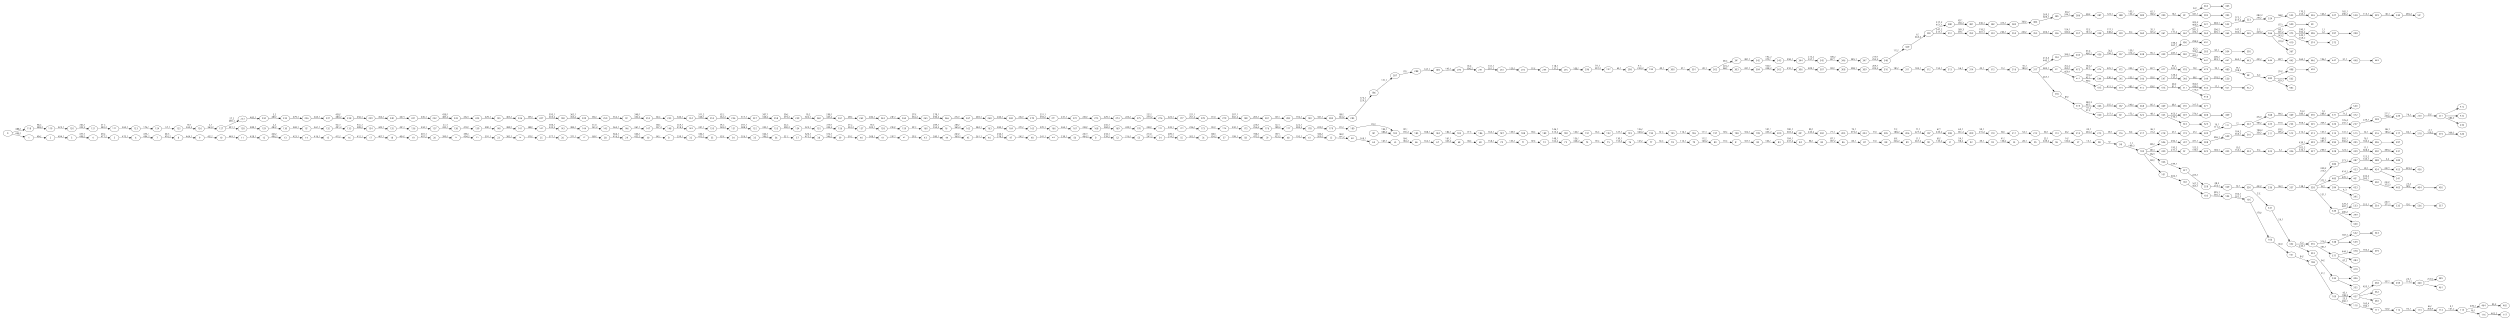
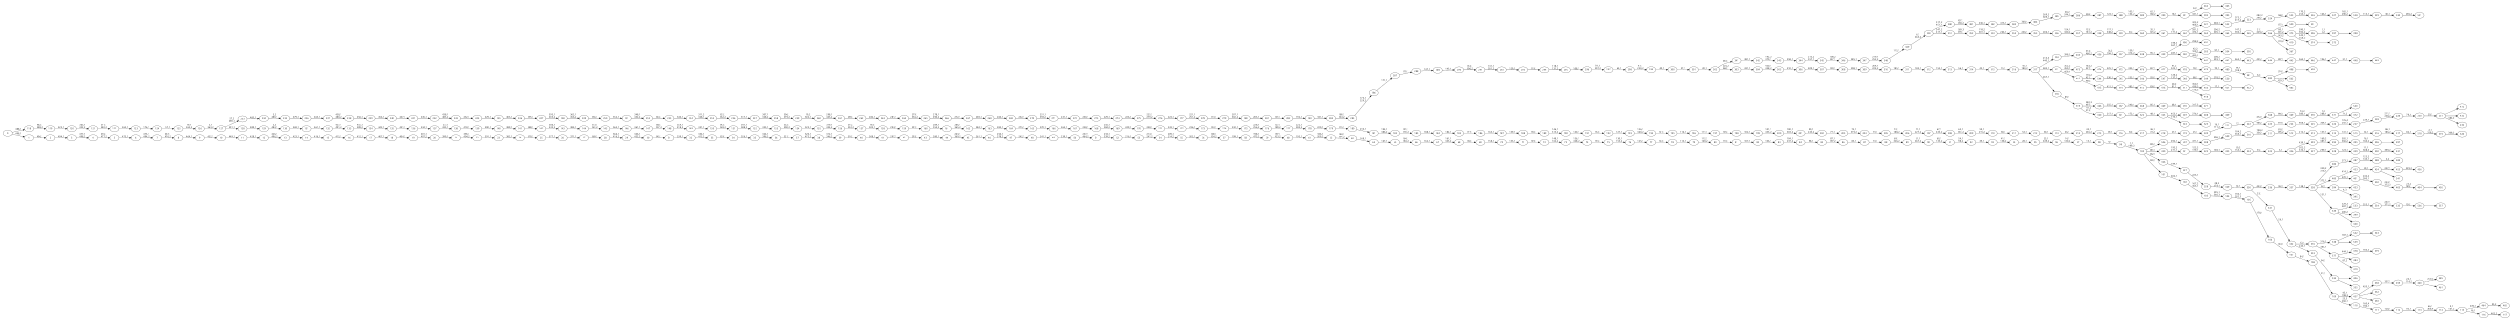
edge "180" -> "182": now "180" -> "181"
